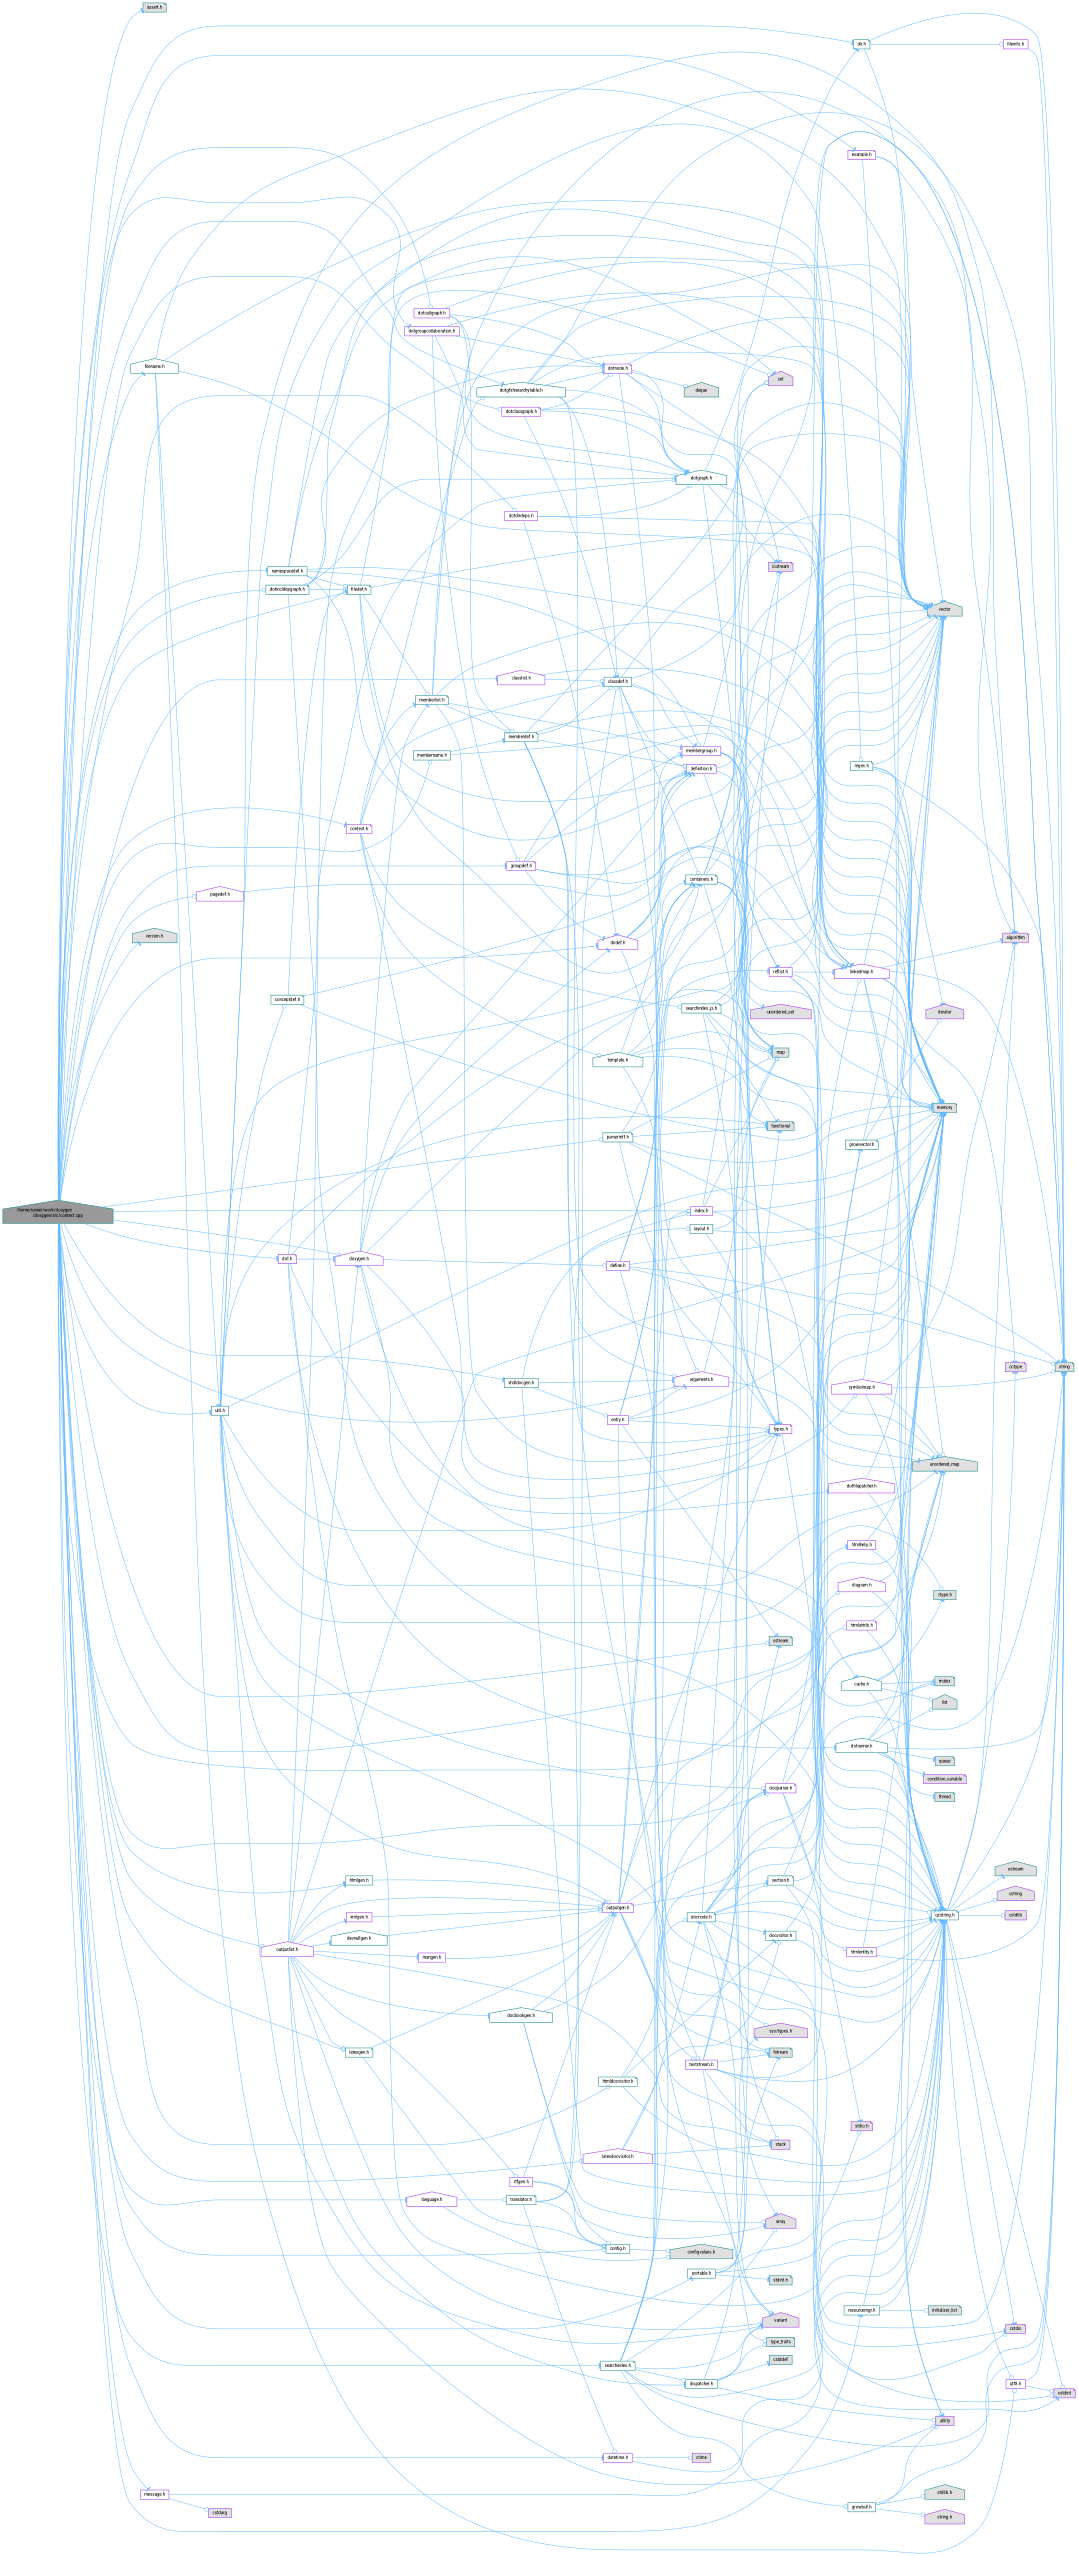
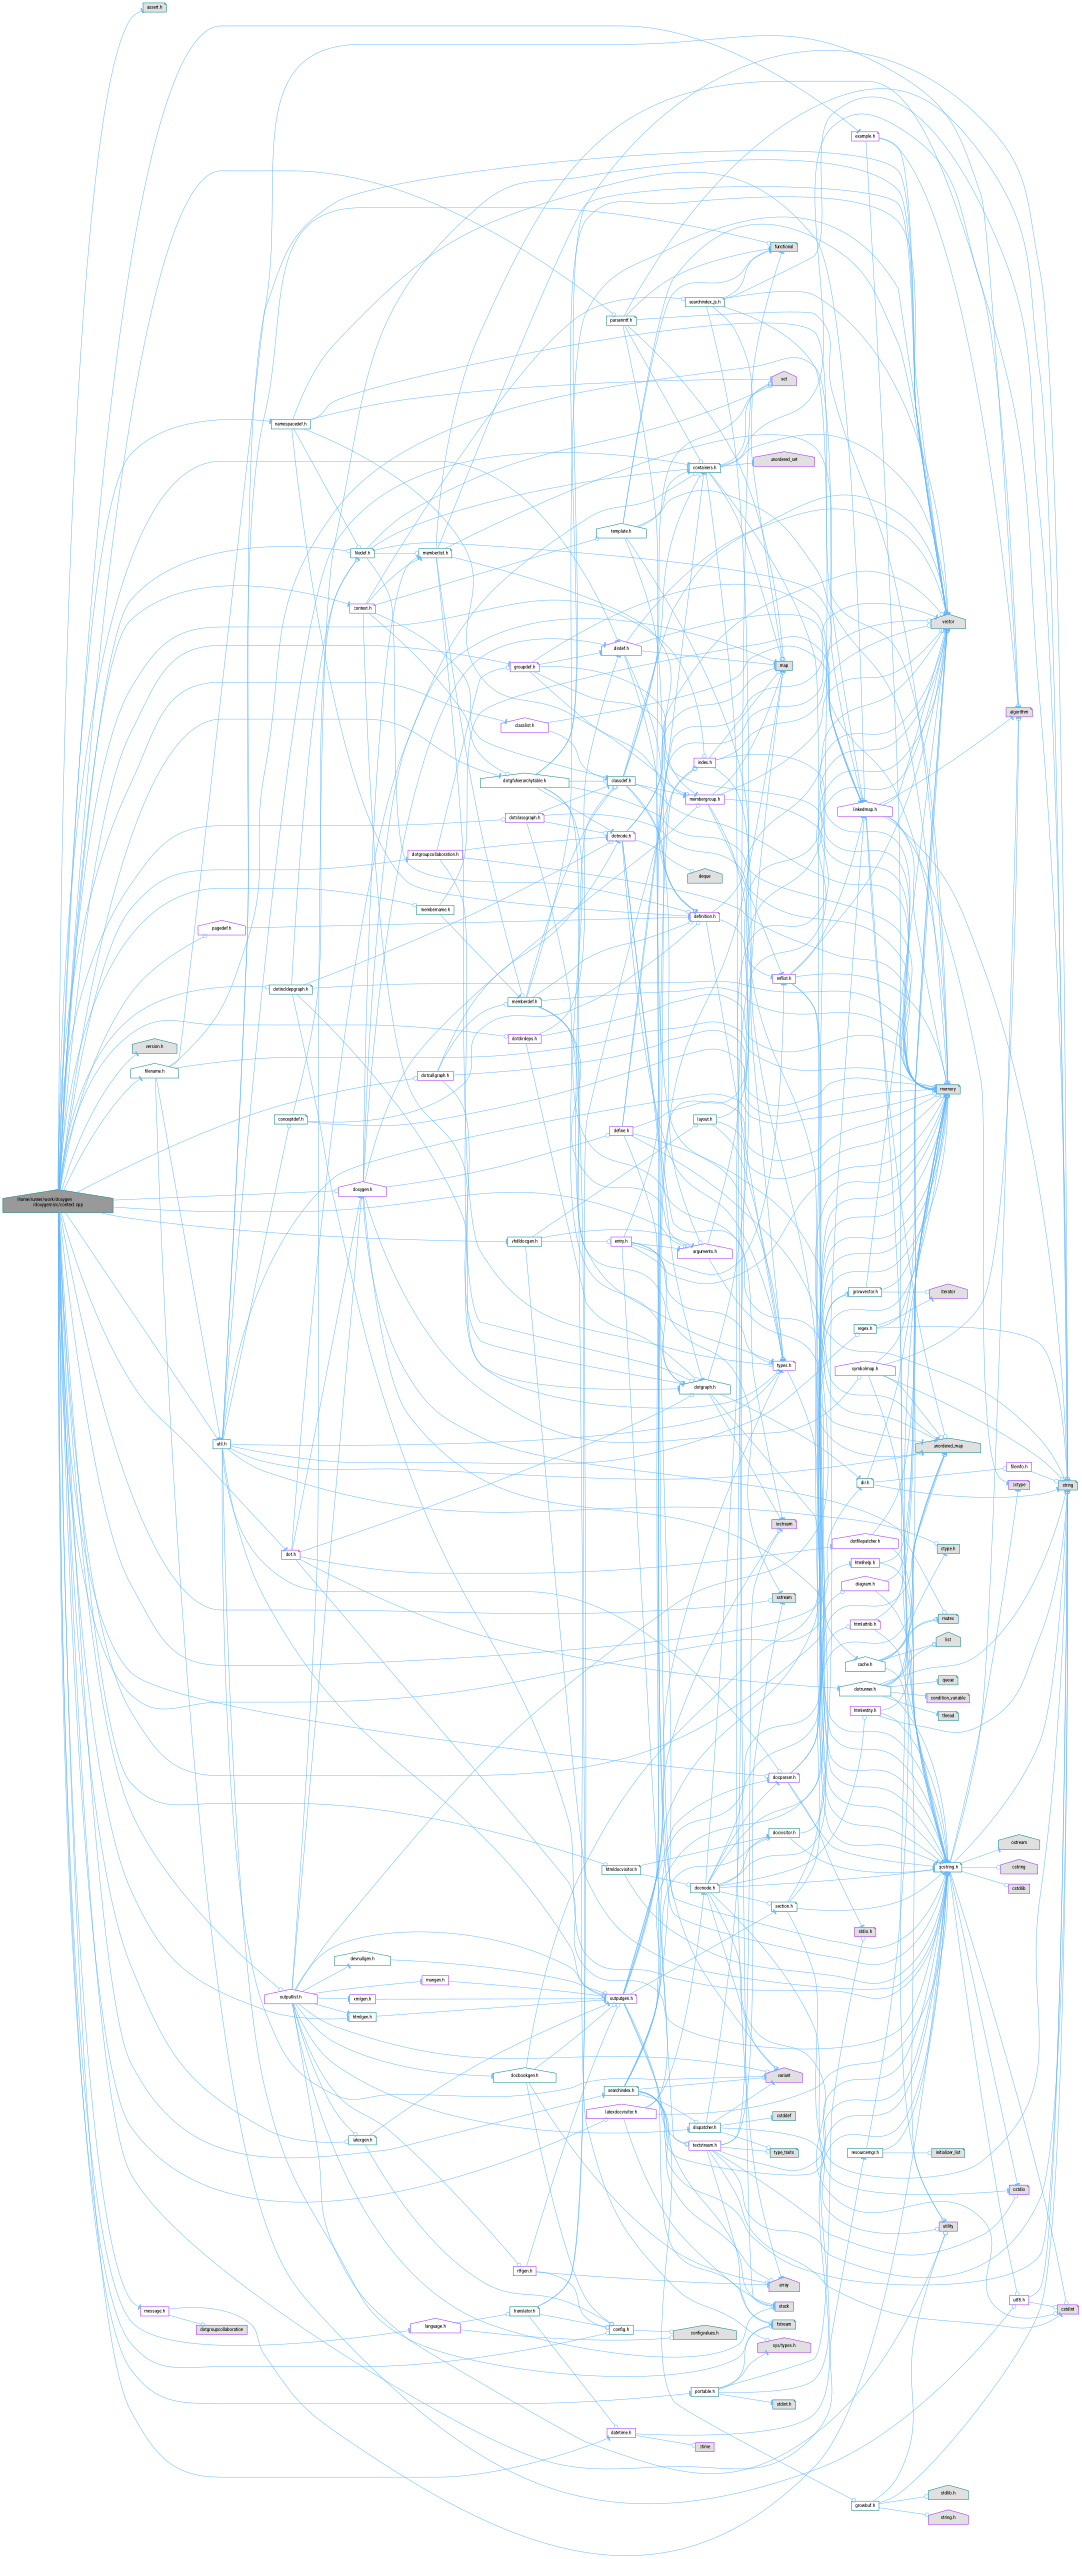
edge "regex.h" -> "vector": removed
node "cstdarg": label "cstdarg" -> "dotgroupcollaboration"
